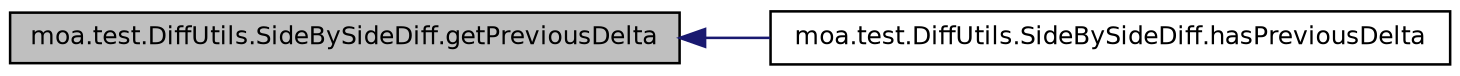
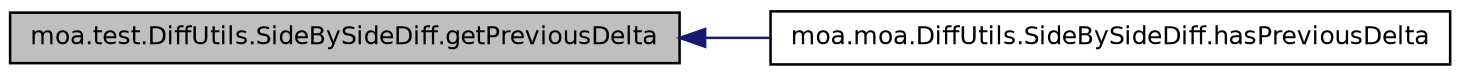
node "moa.test.DiffUtils.SideBySideDiff.hasPreviousDelta": label "moa.test.DiffUtils.SideBySideDiff.hasPreviousDelta" -> "moa.moa.DiffUtils.SideBySideDiff.hasPreviousDelta"
